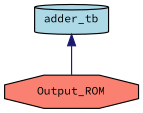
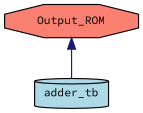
edge "Output_ROM" -> "adder_tb": reversed
